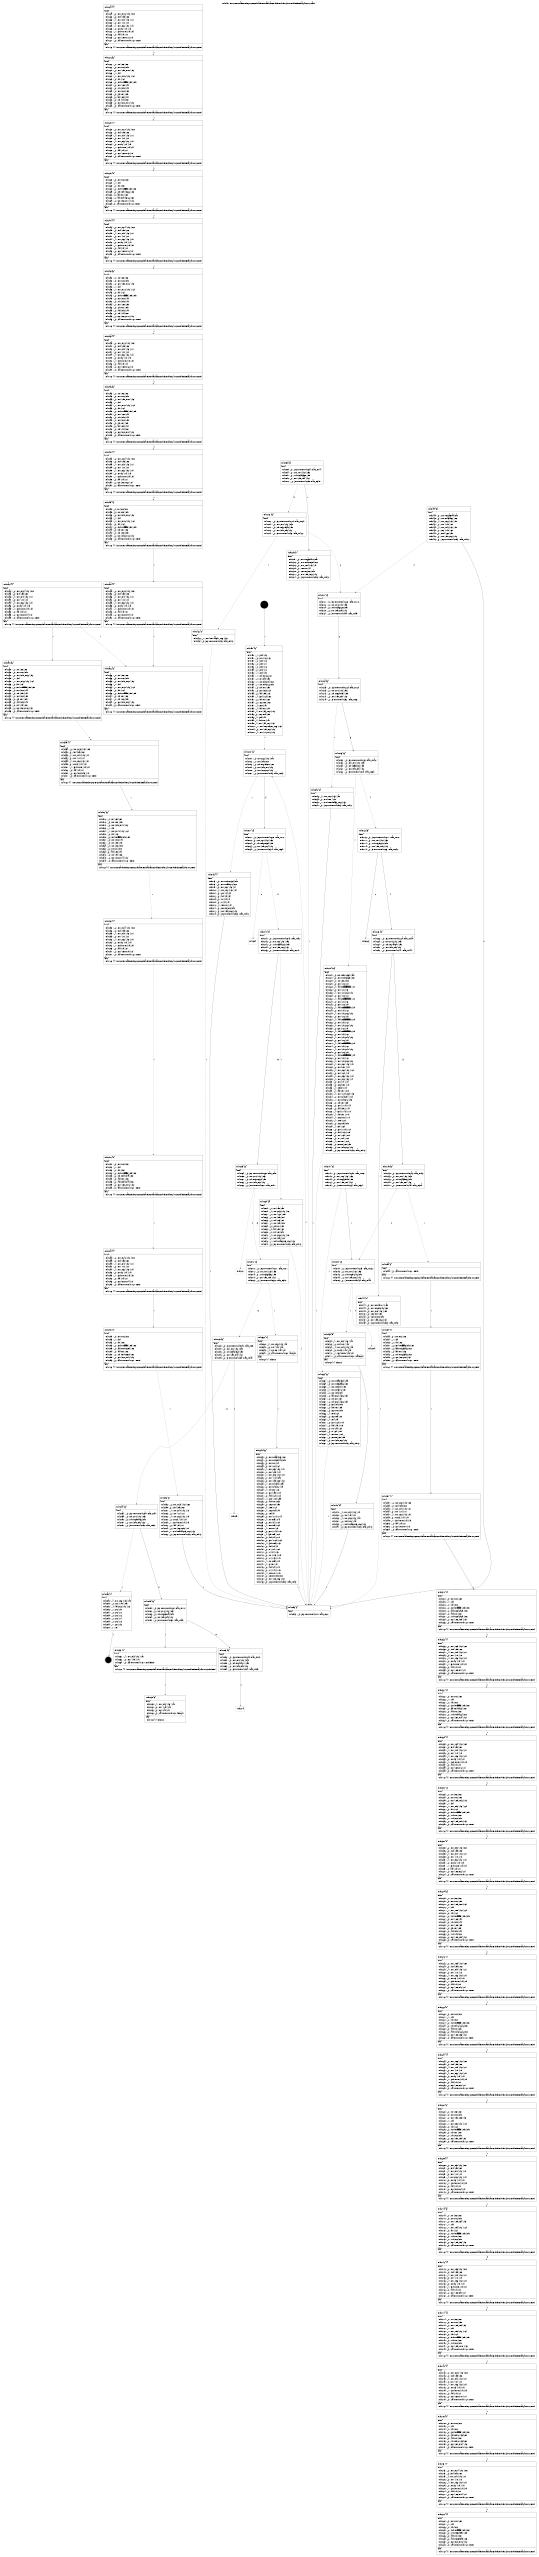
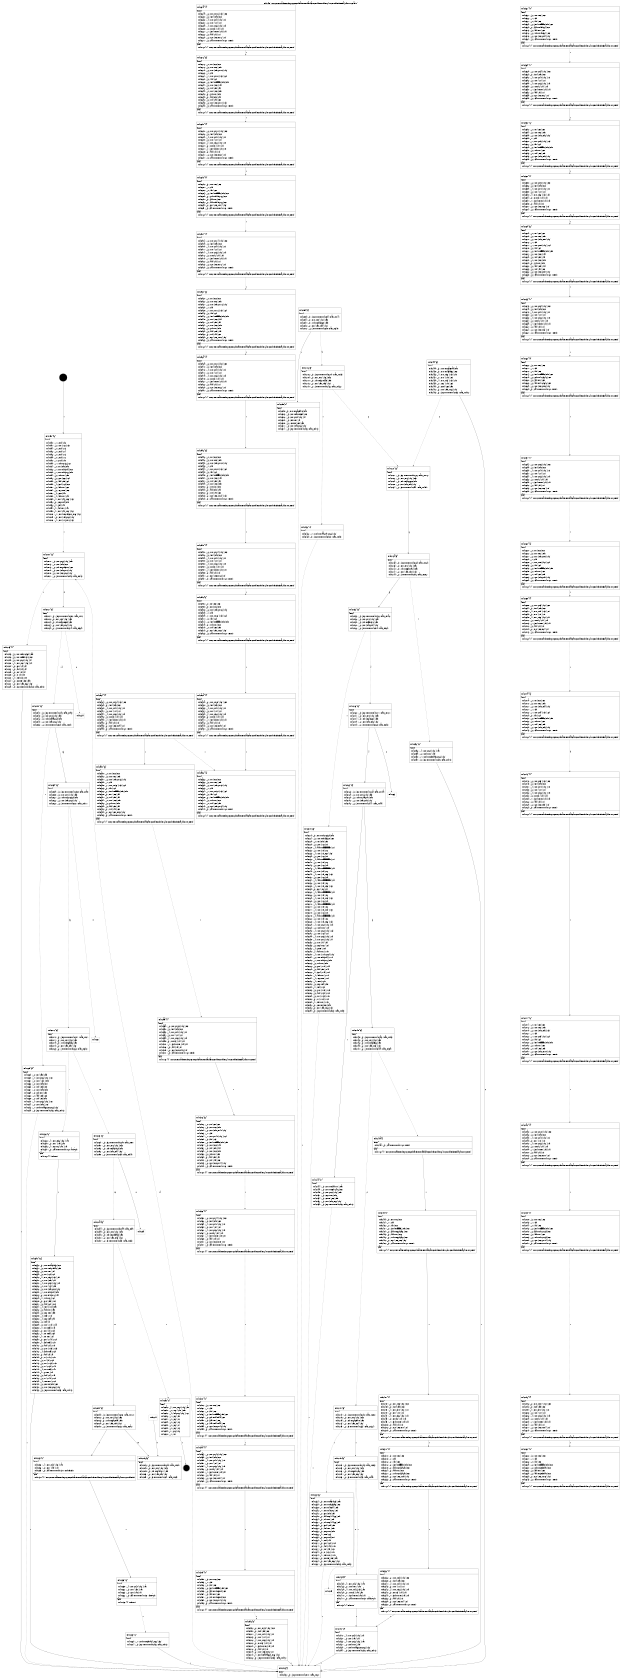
edge "0x40219e [25]" -> "0x4021d0 [25]": now "0x40219e [25]" -> "0x4021b7 [25]"
node "0x402c6d [12]": added
edge "0x402538 [41]" -> "0x402561 [40]": now "0x402538 [41]" -> "0x40247c [29]"
edge "0x4020d6 [25]" -> "0x402c79": reversed
